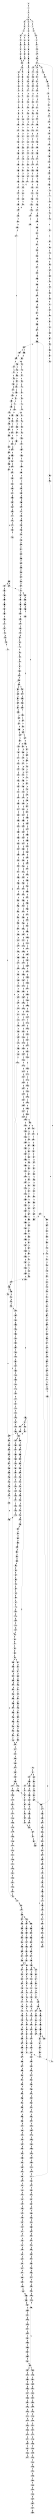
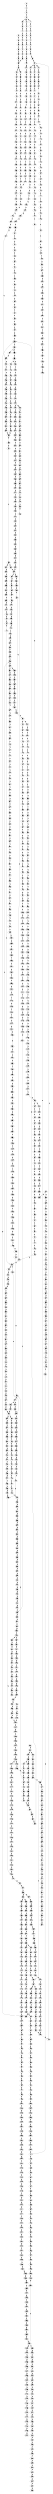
edge "S543" -> "S542": now "S543" -> "S553"
node "S968": removed
